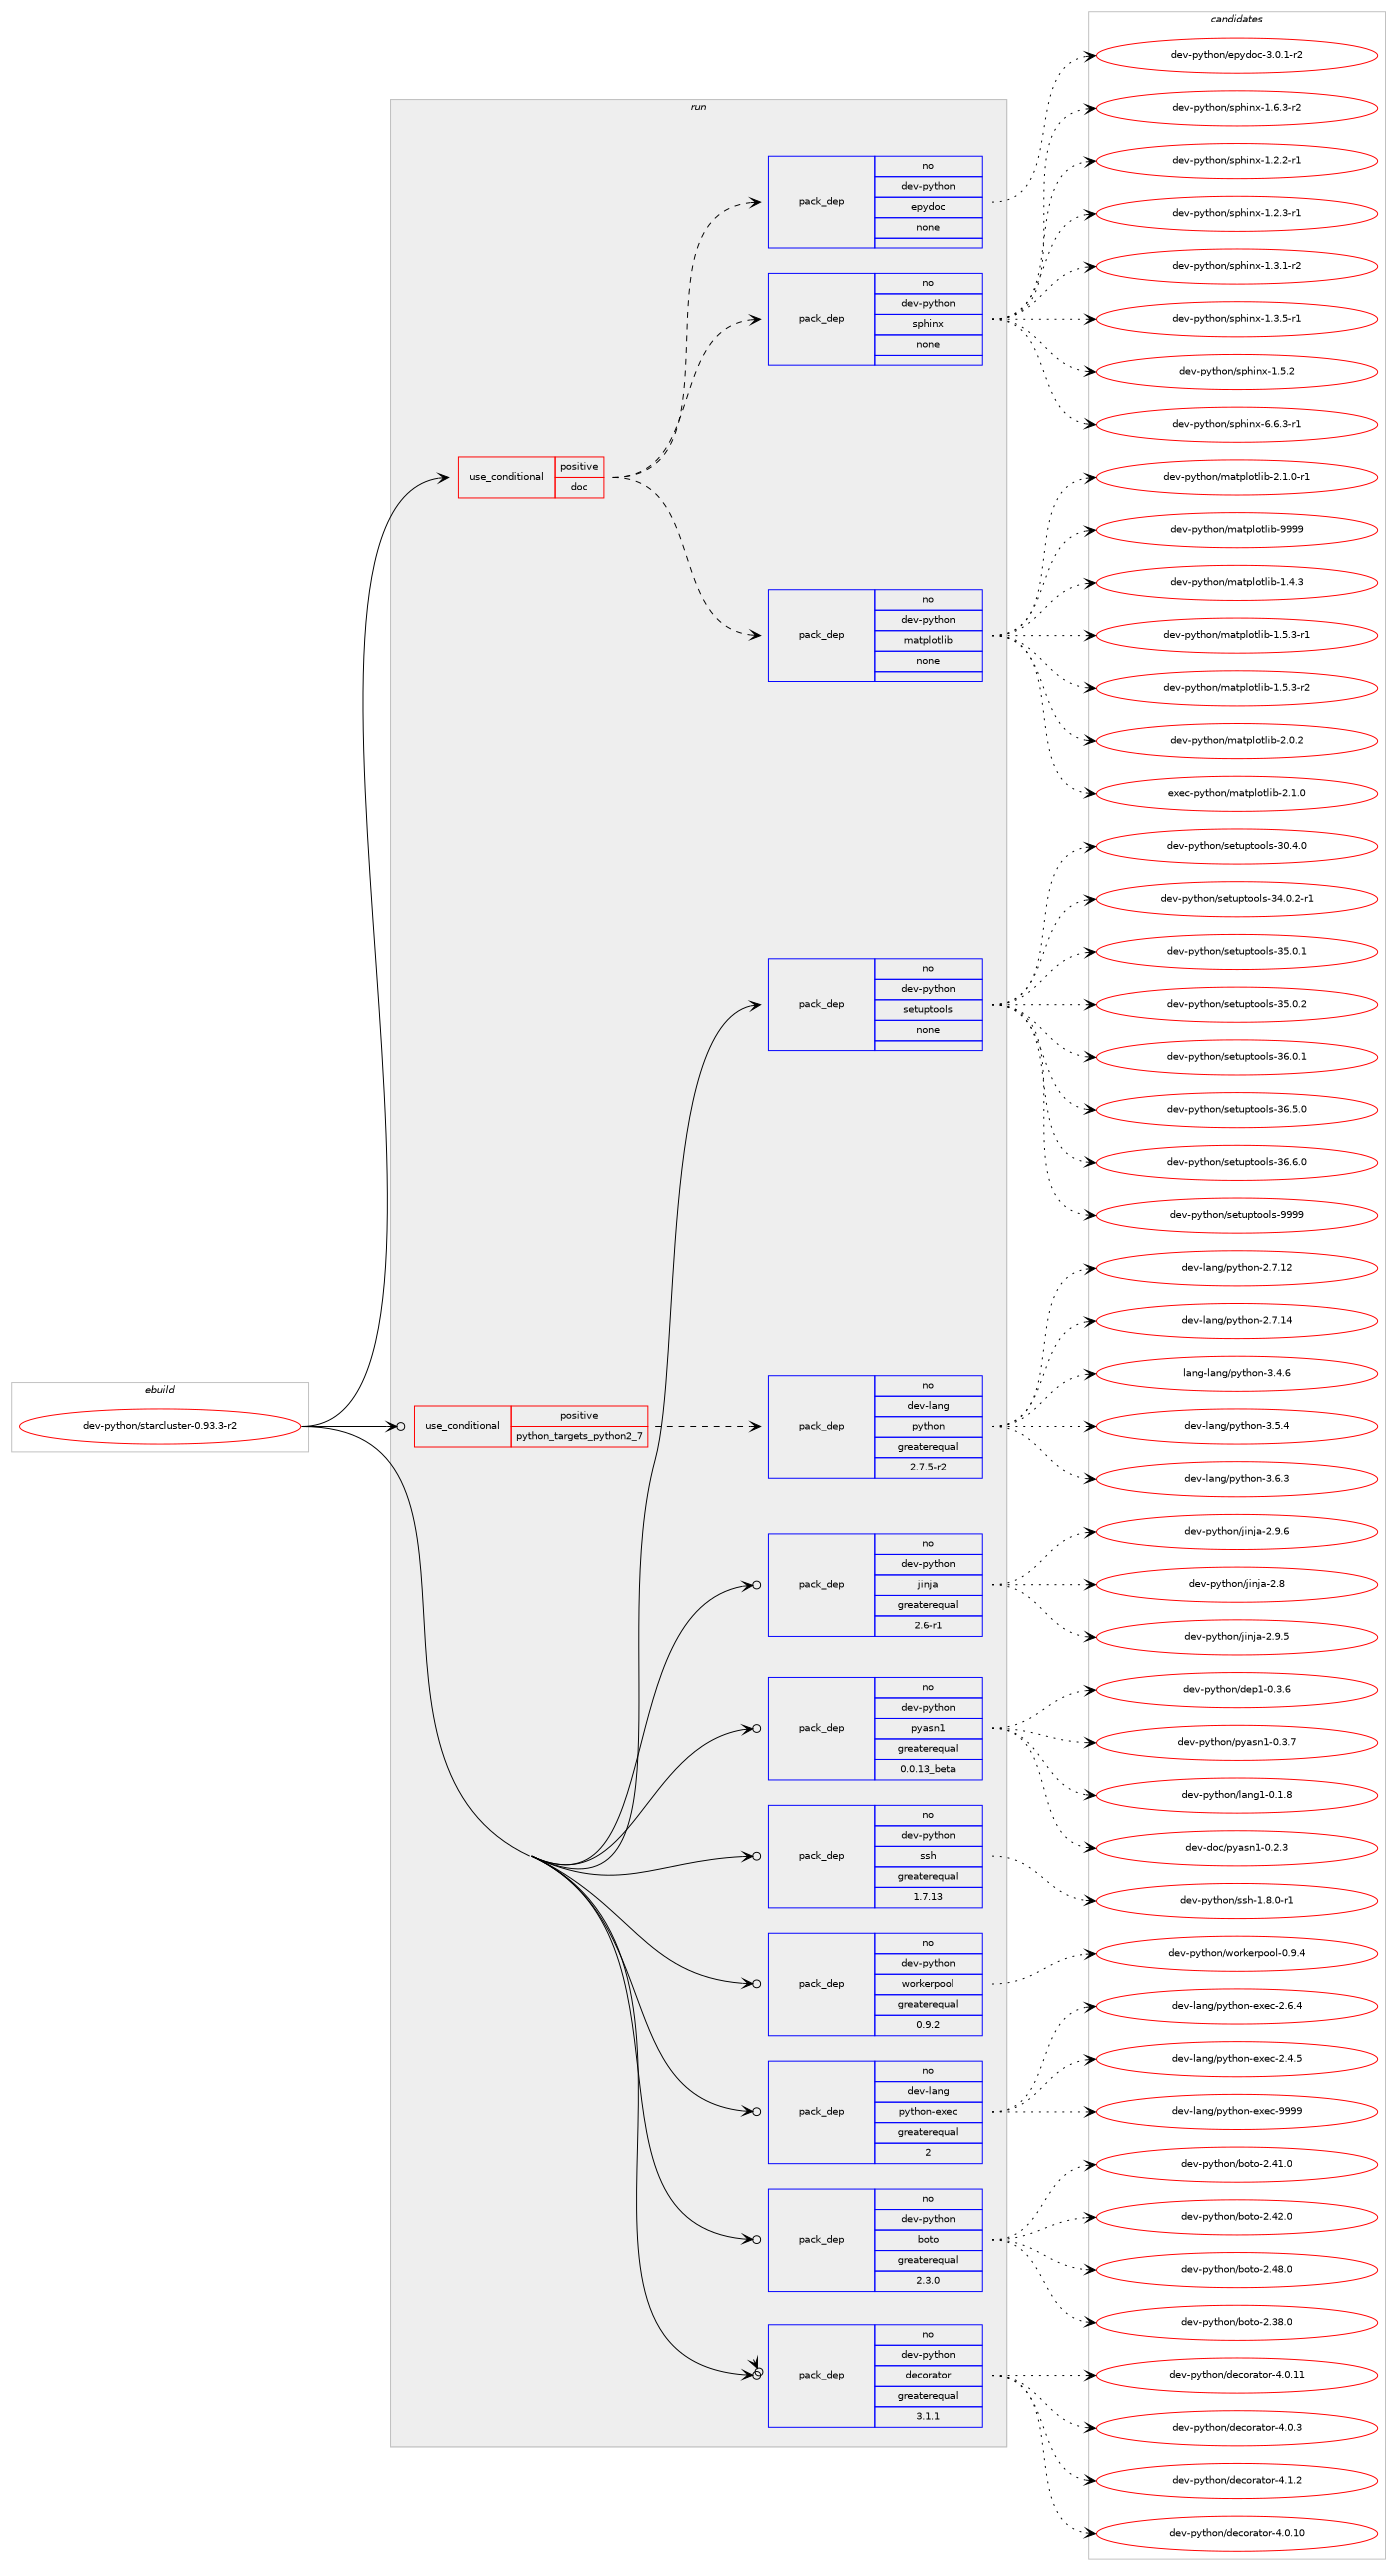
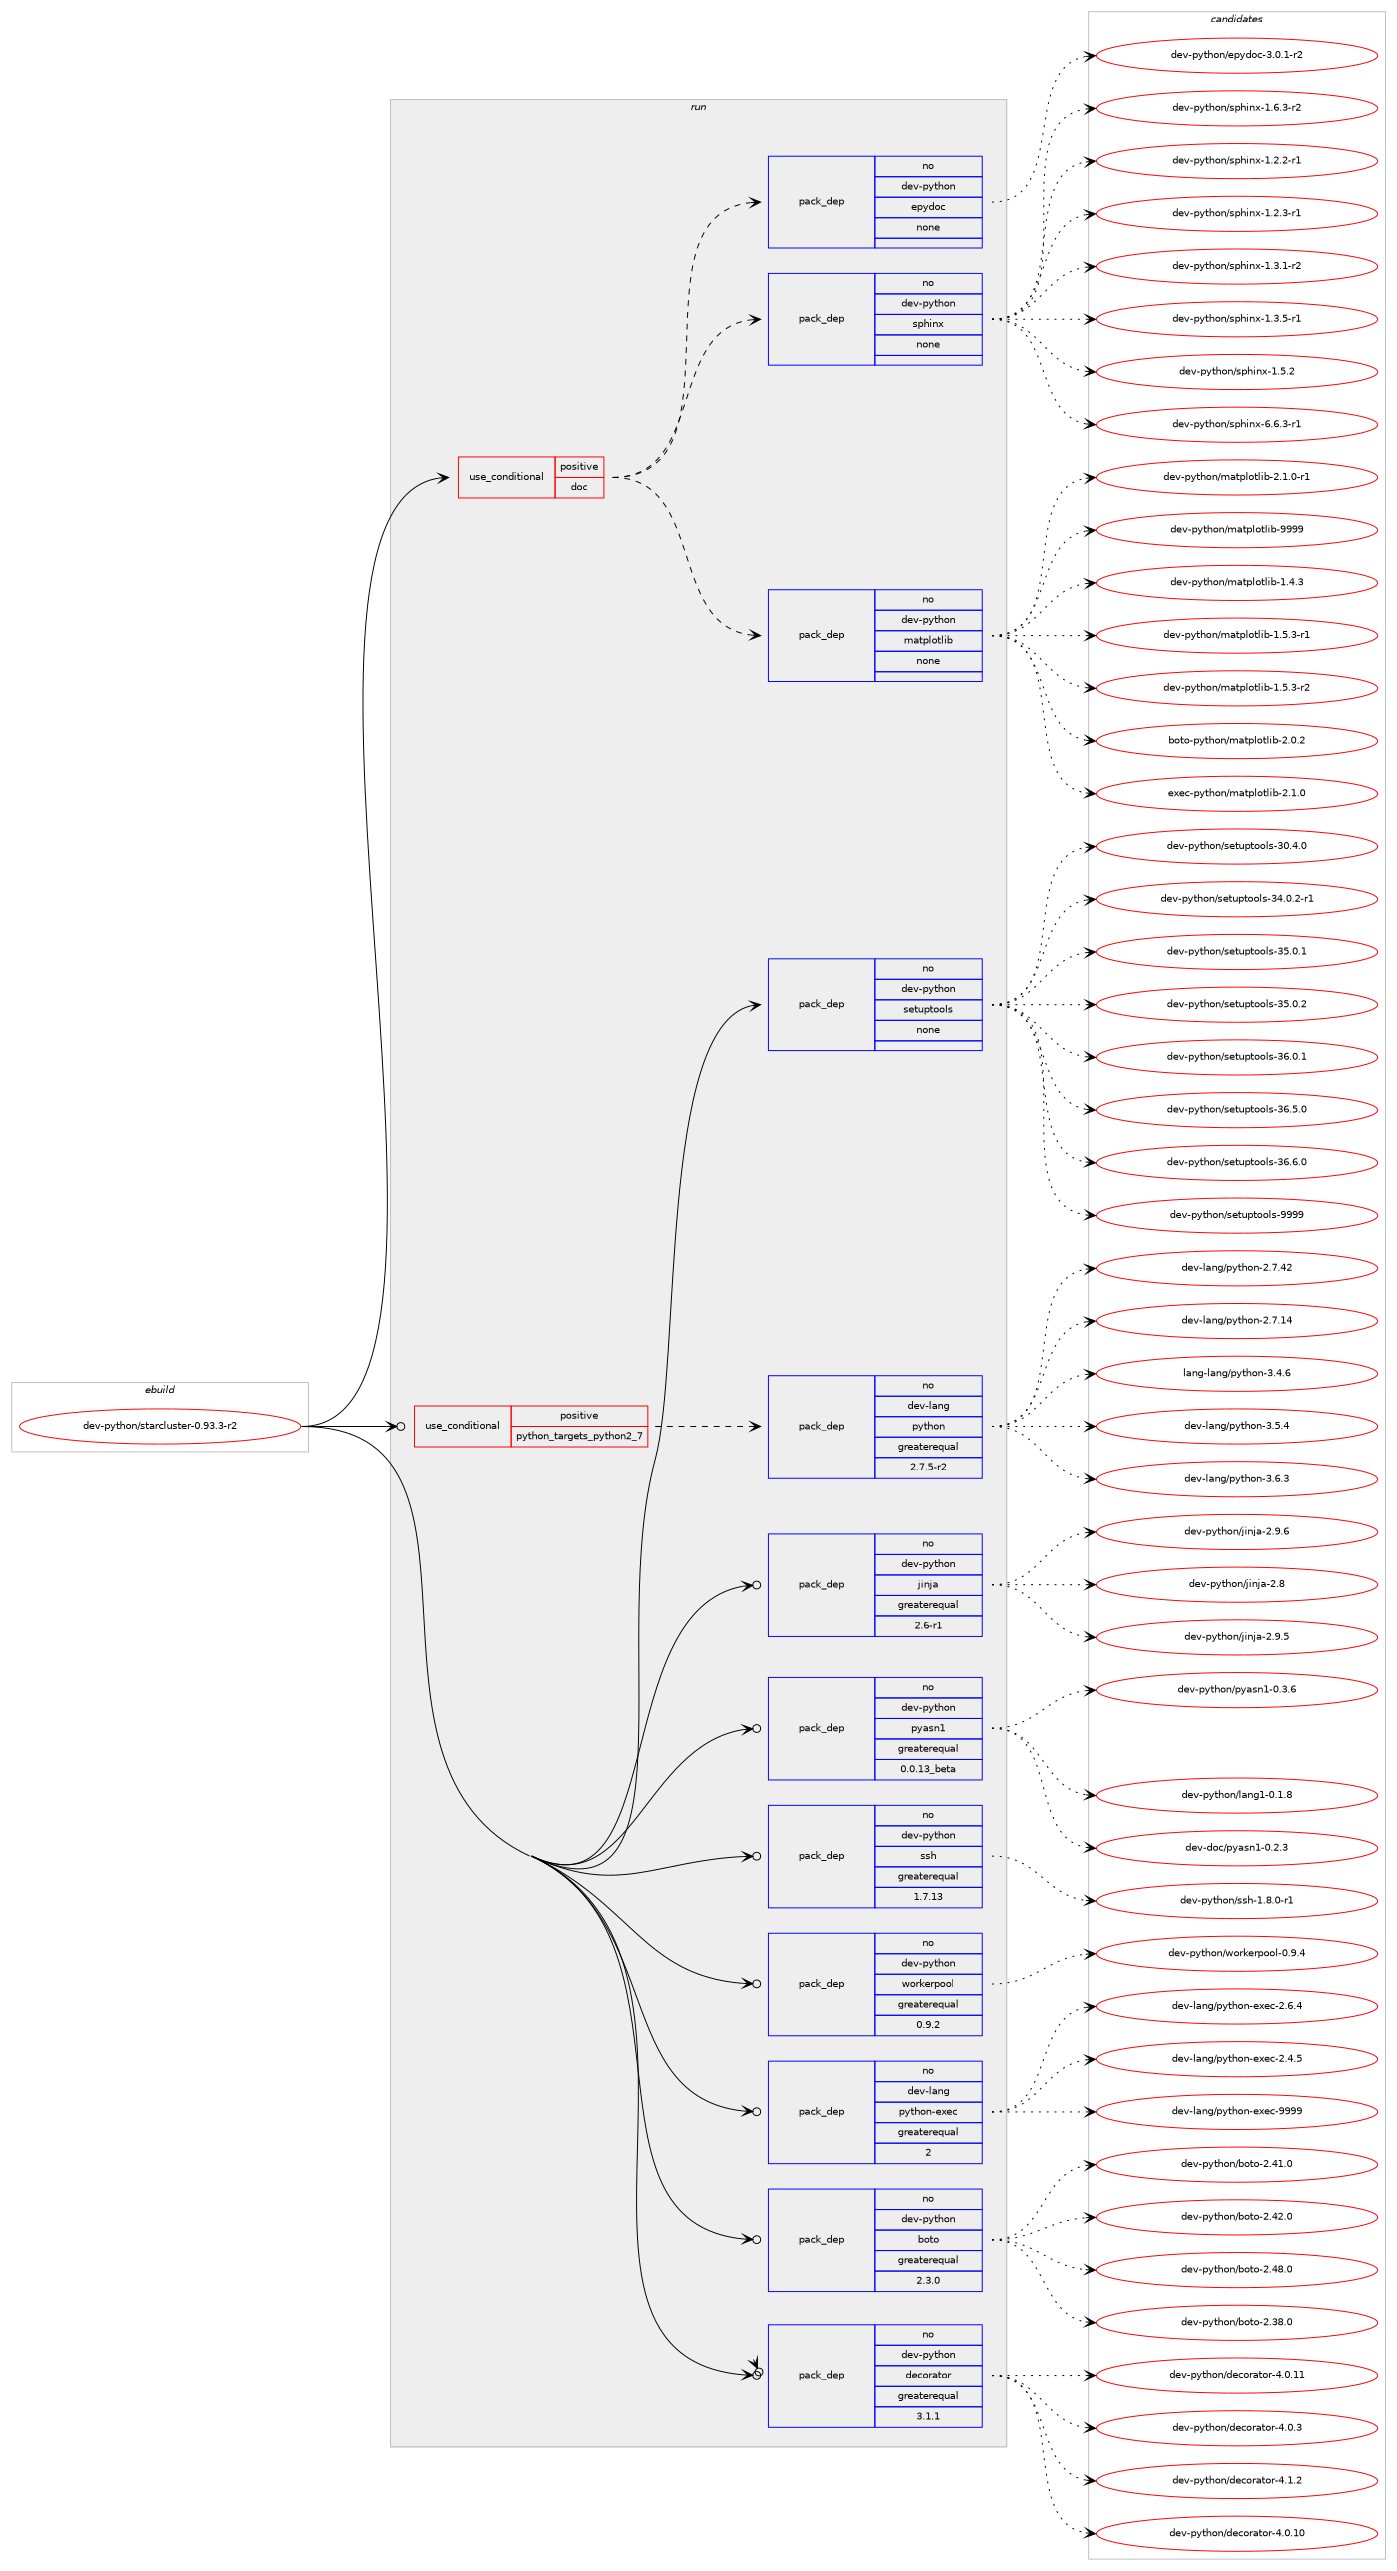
node "dev-python/matplotlib-2.0.2": label "dev-python/matplotlib-2.0.2" -> "boto-python/matplotlib-2.0.2"
node "dev-lang/python-2.7.12": label "dev-lang/python-2.7.12" -> "dev-lang/python-2.7.42"
node "dev-python/dep1-0.3.6": label "dev-python/dep1-0.3.6" -> "dev-python/pyasn1-0.3.6"
node "dev-python/pyasn1-0.3.7": removed
